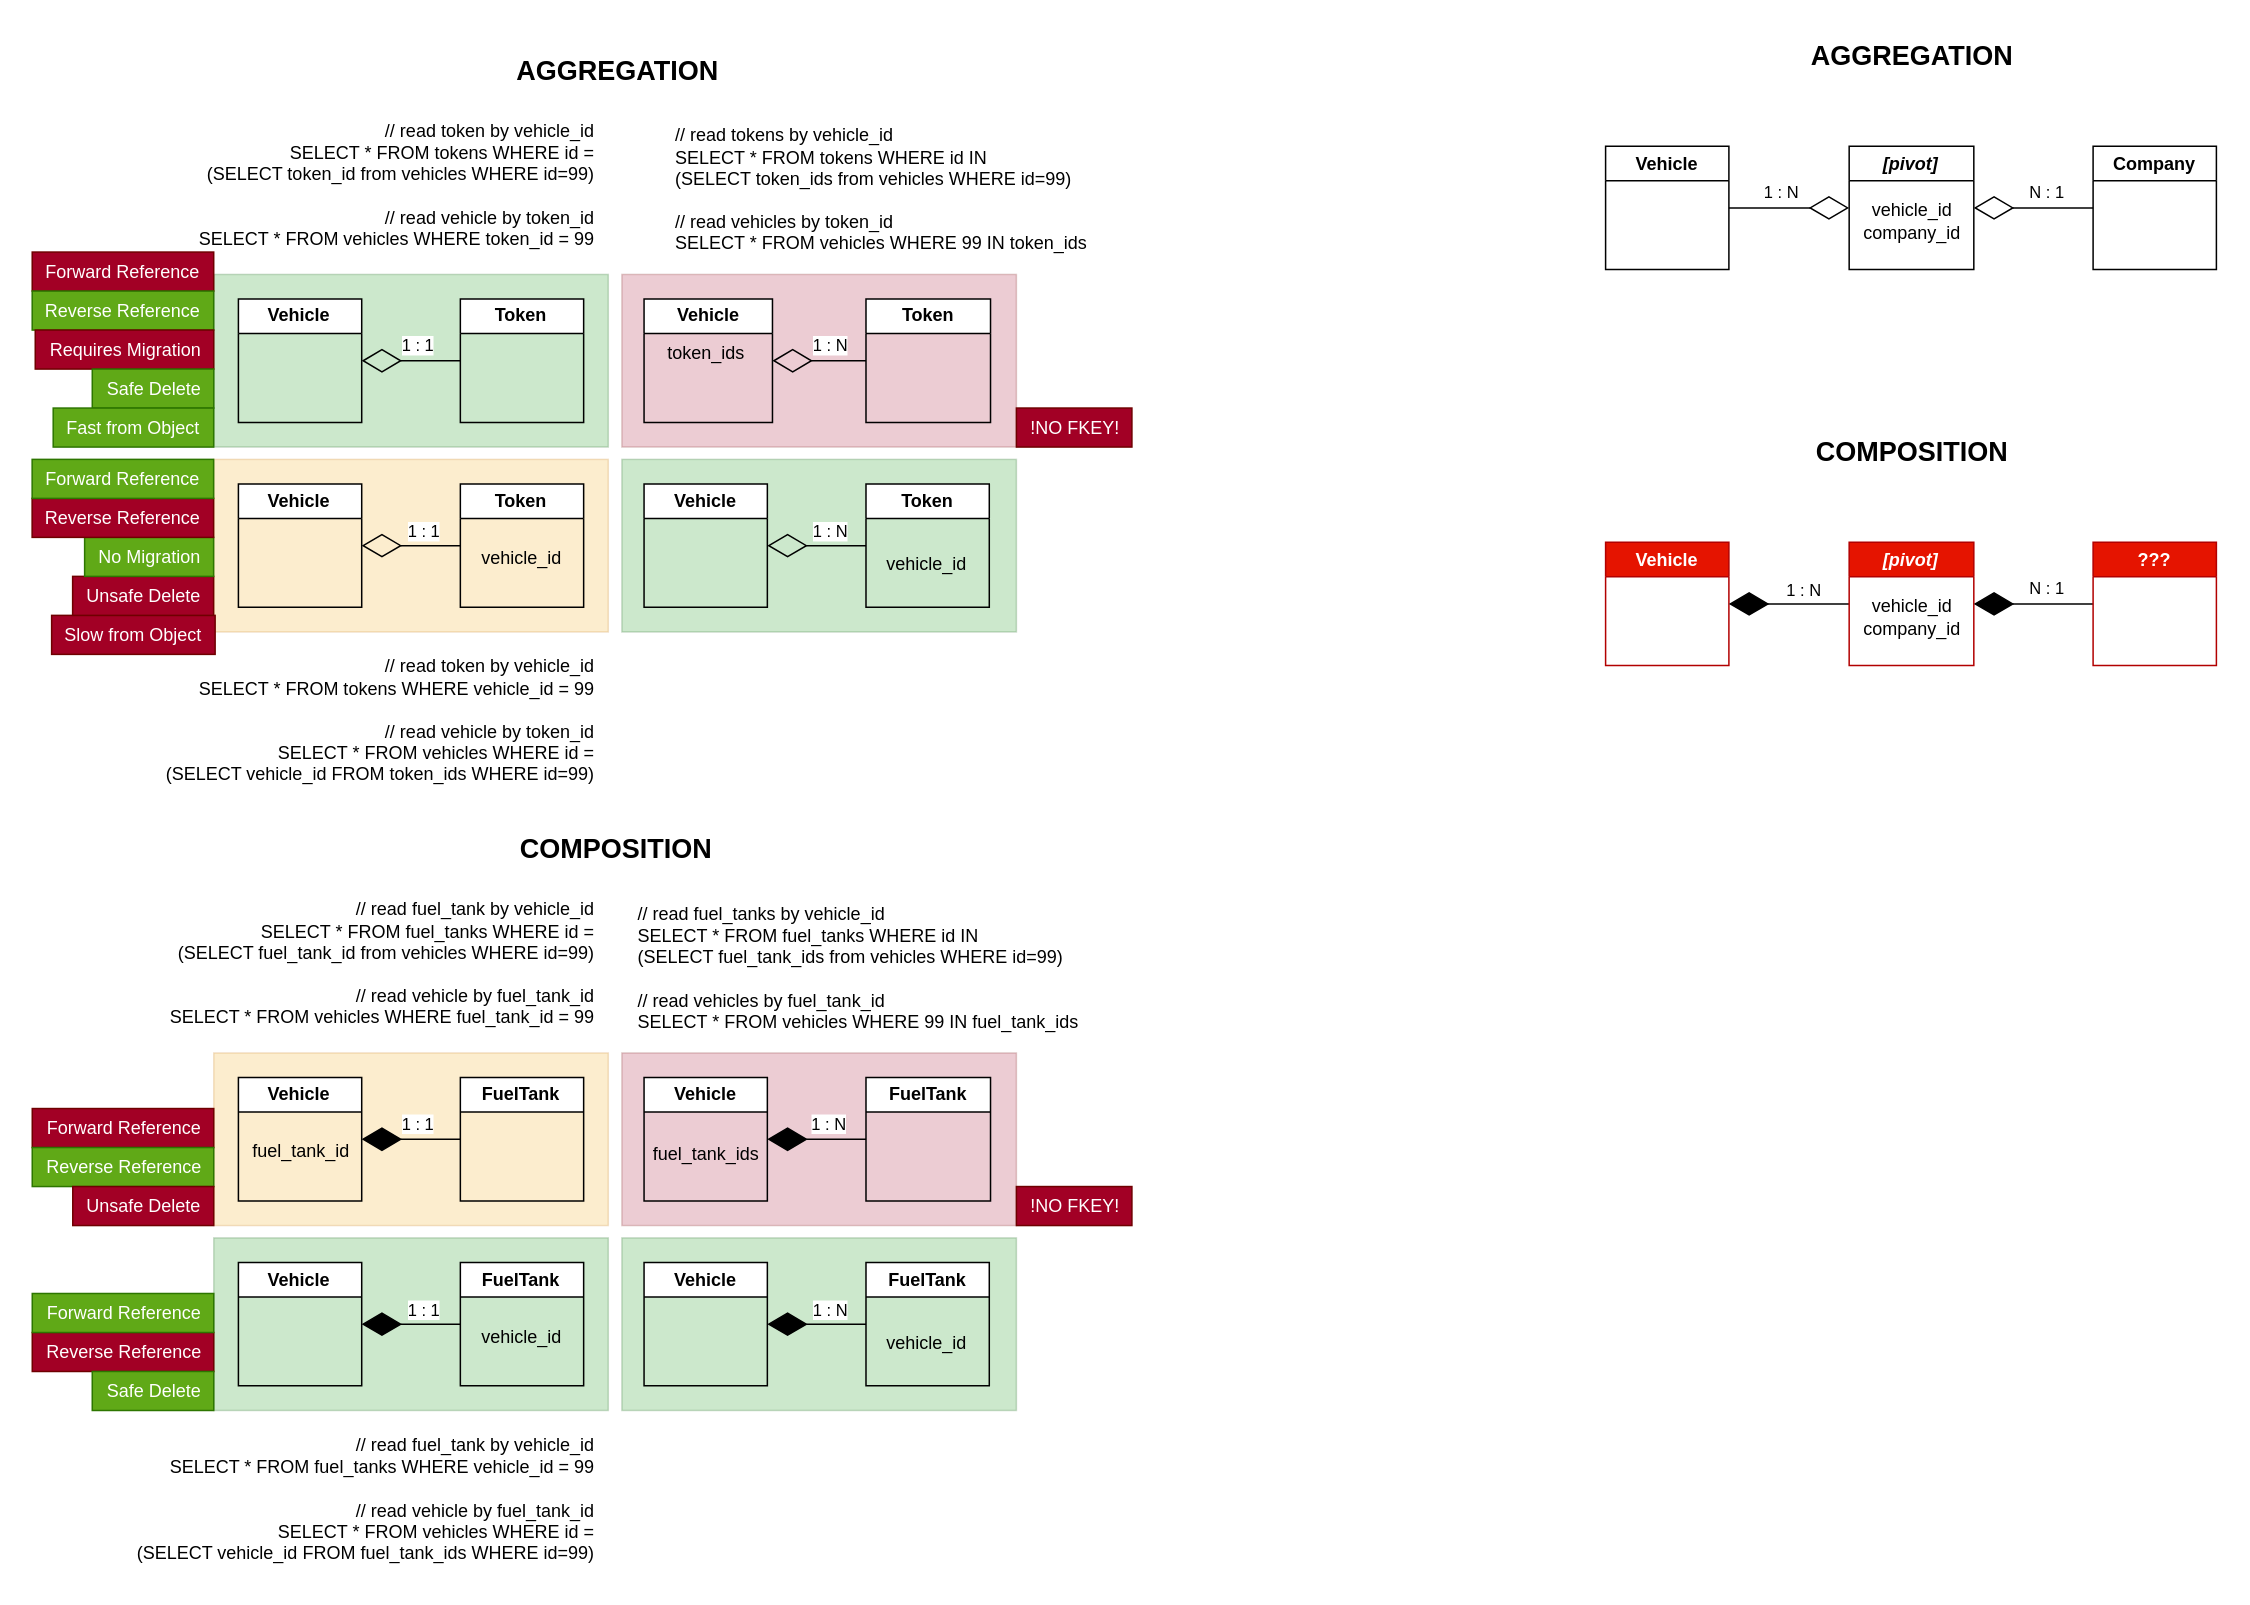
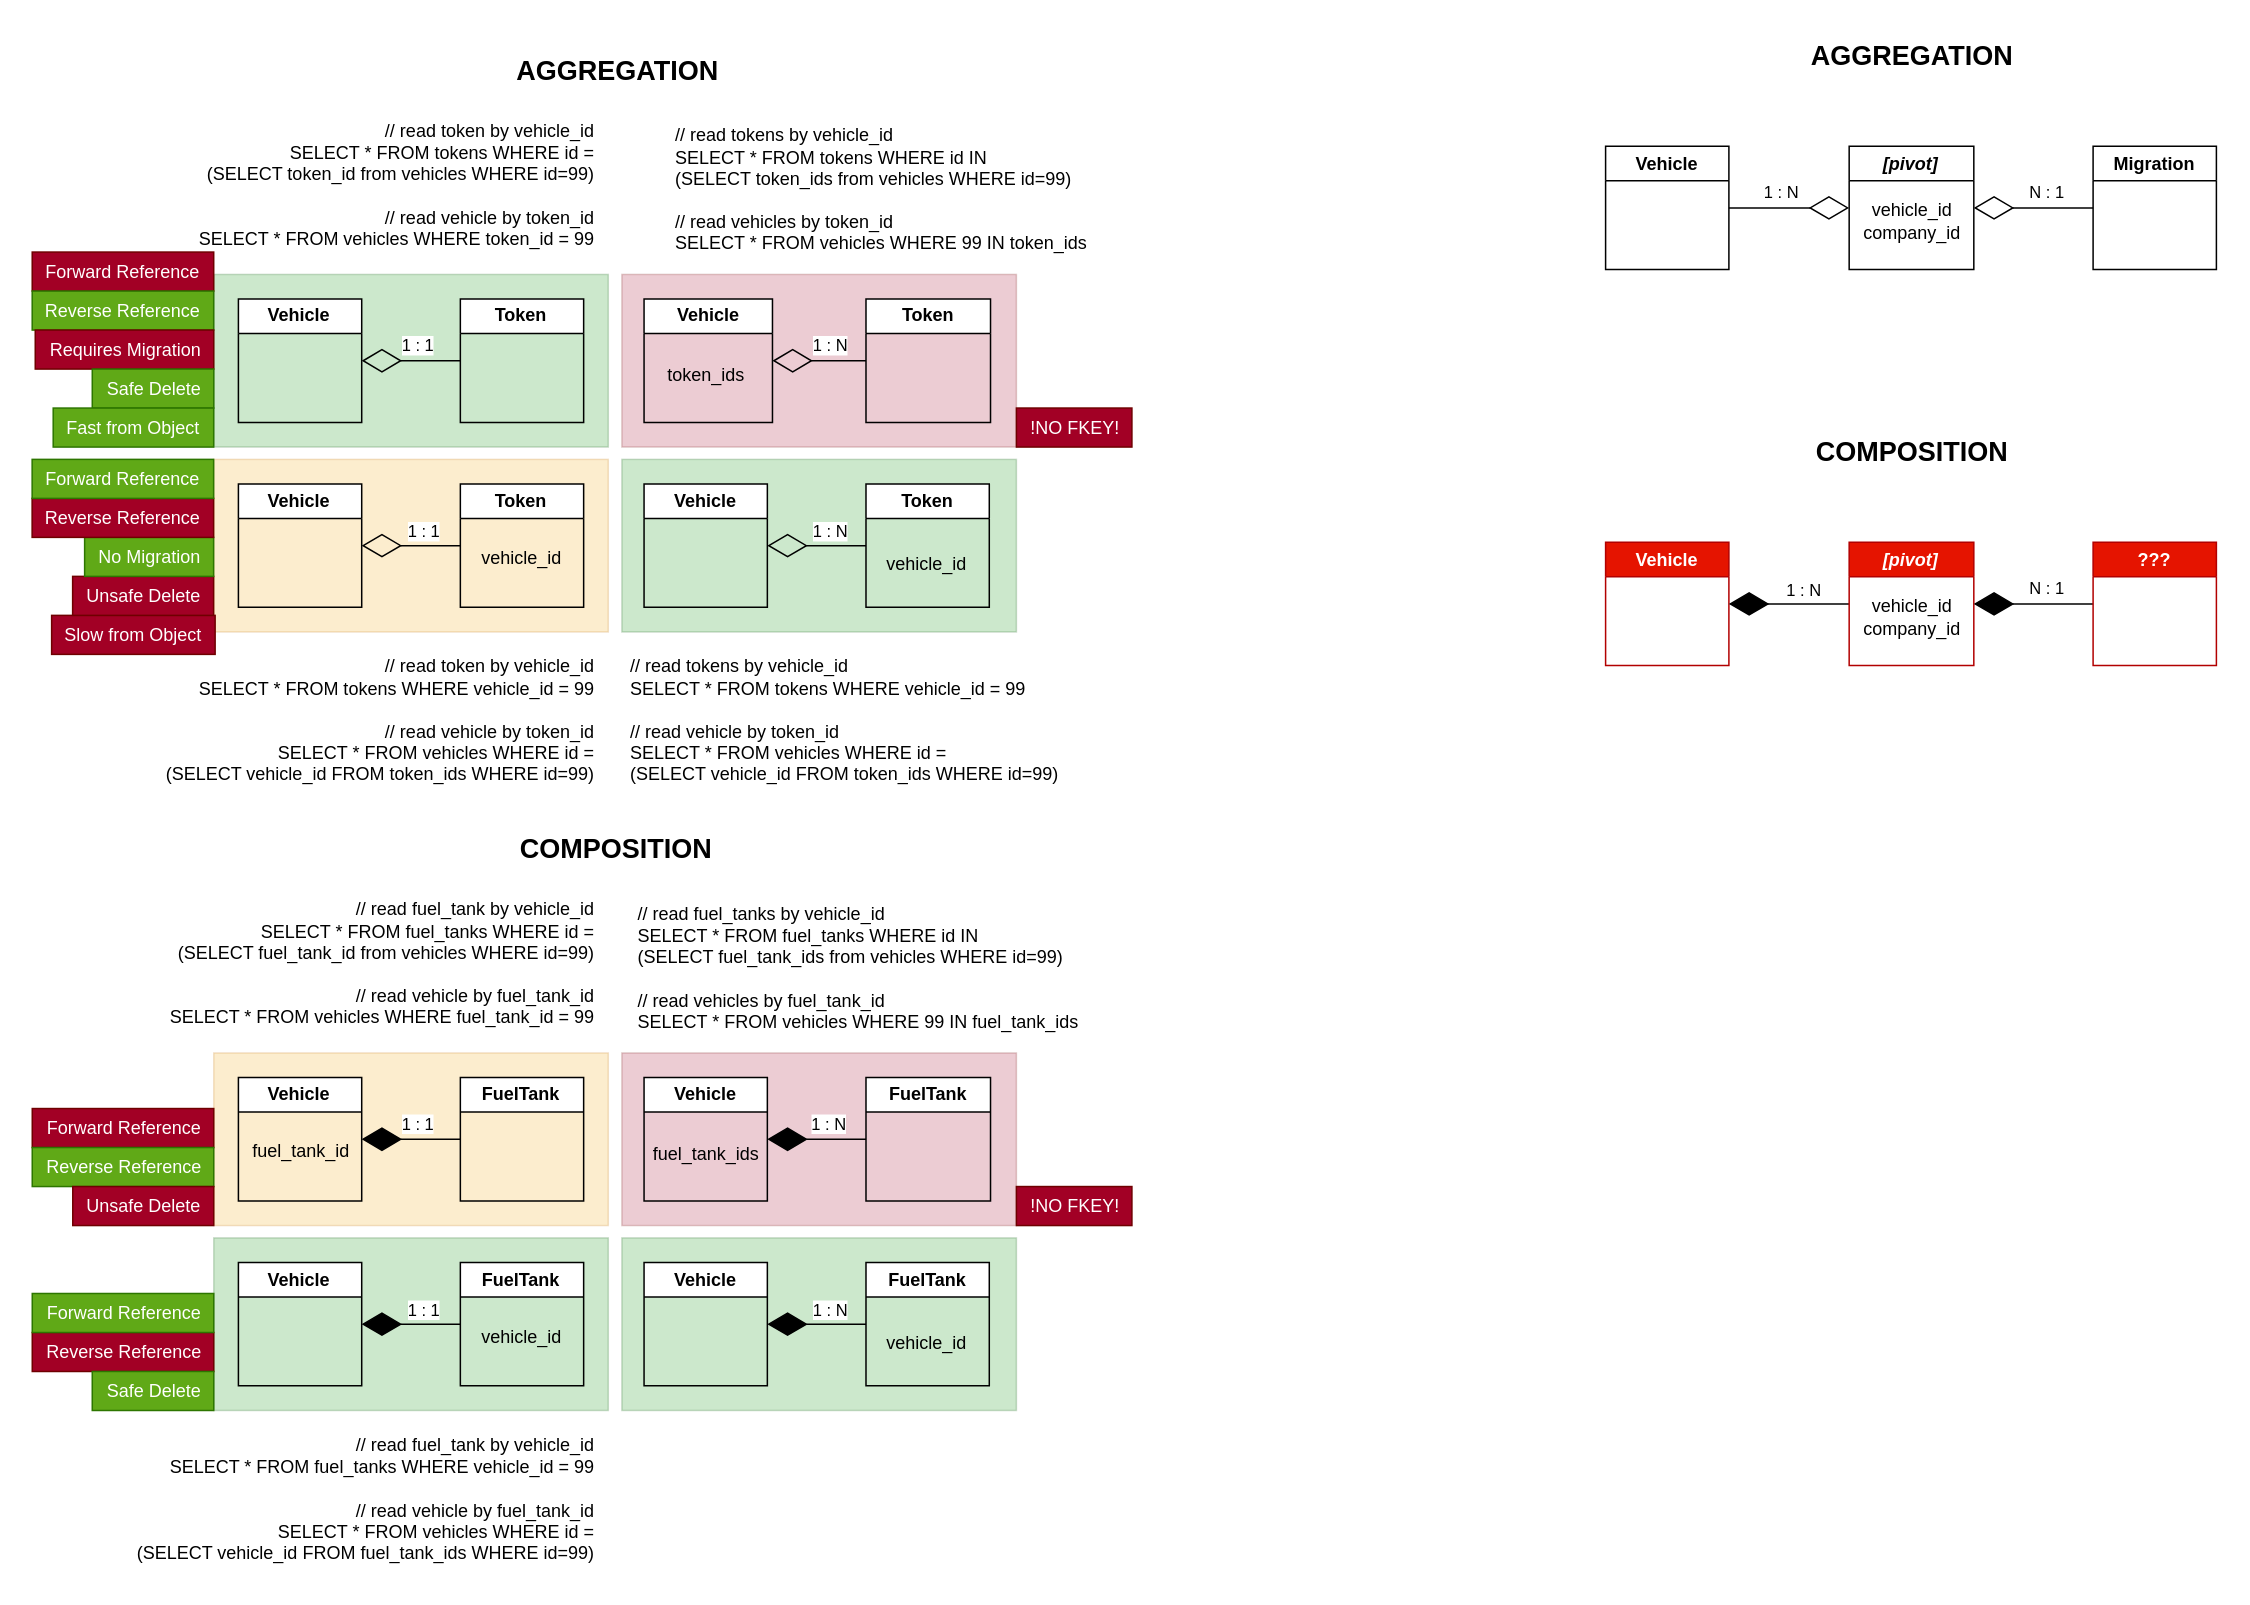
node "Company": label "Company" -> "Migration"
node "token_ids": moved (706, 354) -> (706, 376)
node "// read tokens by vehicle_id SELECT * FROM tokens WHERE vehicle_id = 99 // read vehicle by token_id SELECT * FROM vehicles WHERE id = (SELECT vehicle_id FROM token_ids WHERE id=99)": added
